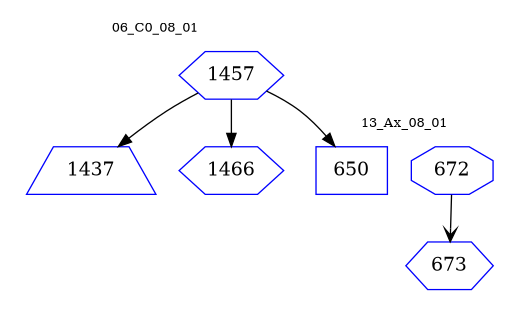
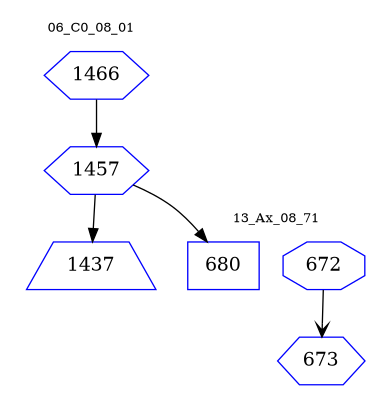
edge "1457" -> "1466": reversed
cluster "13_Ax_08_01": label "13_Ax_08_01" -> "13_Ax_08_71"
node "650": label "650" -> "680"
